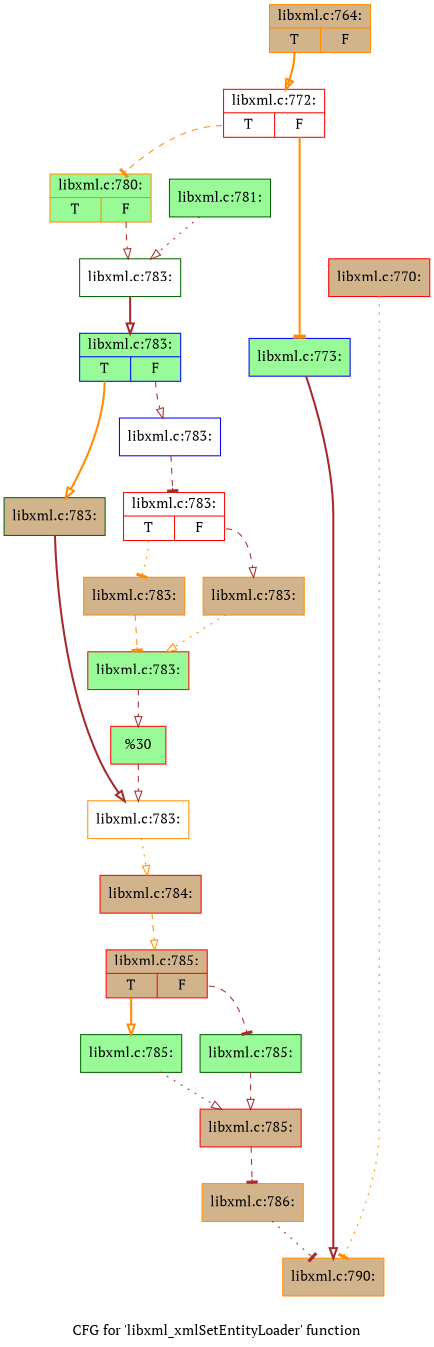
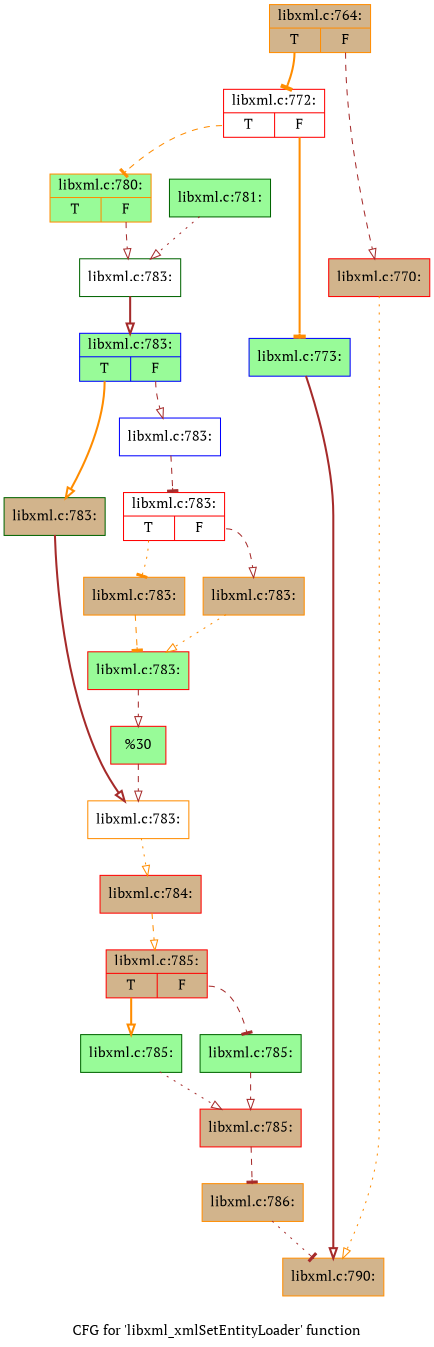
edge "libxml.c:764:" -> "libxml.c:772:": arrowhead onormal -> tee
edge "libxml.c:764:" -> "libxml.c:770:": added
edge "libxml.c:770:" -> "libxml.c:790:": arrowhead tee -> onormal
